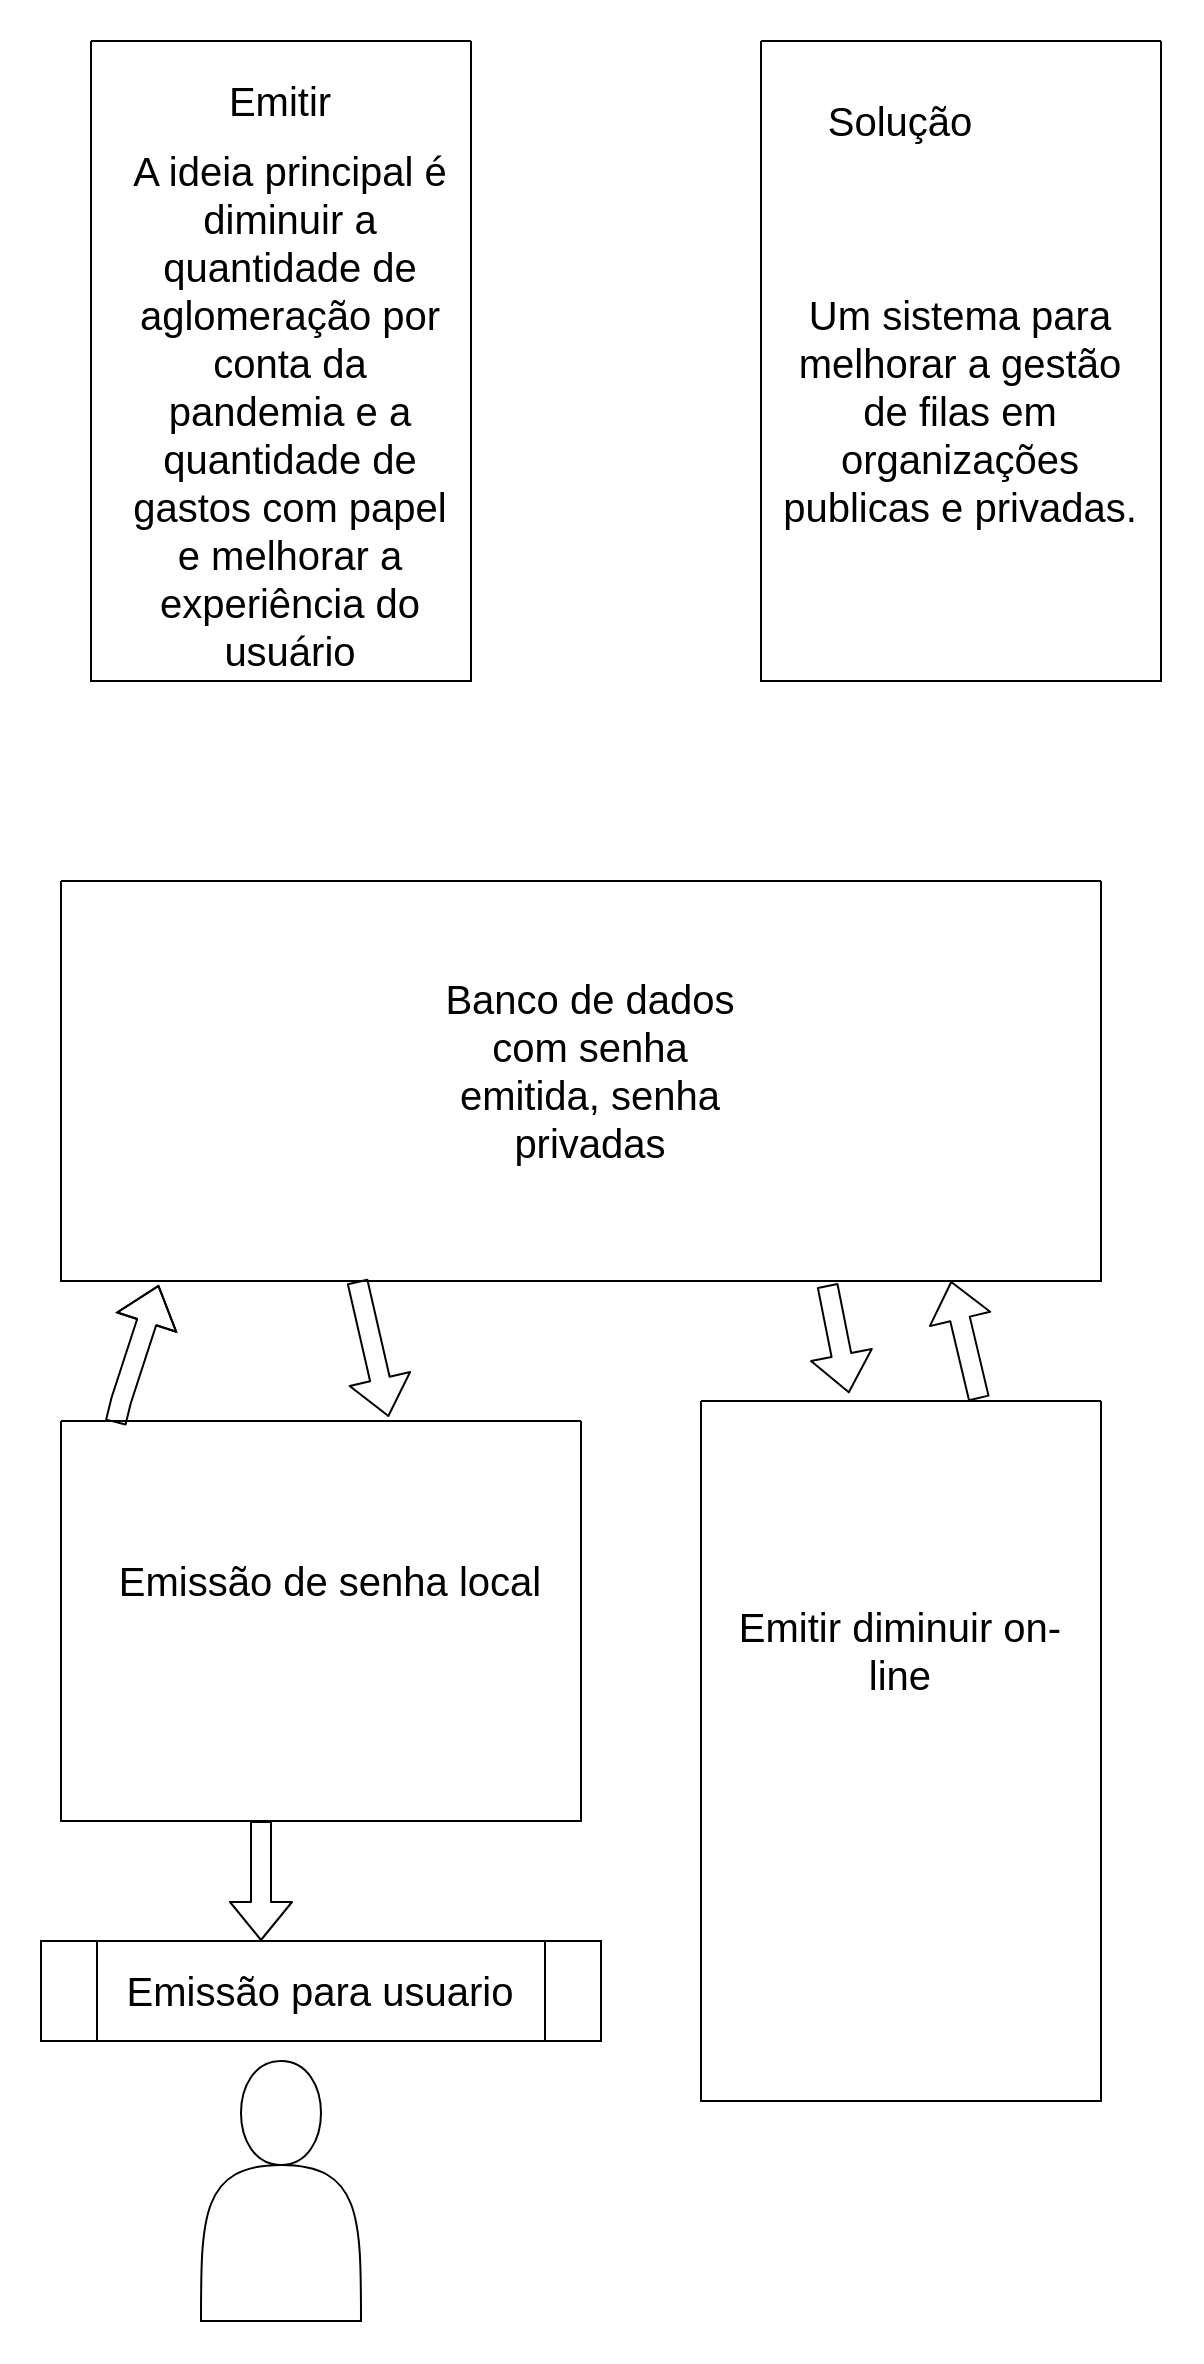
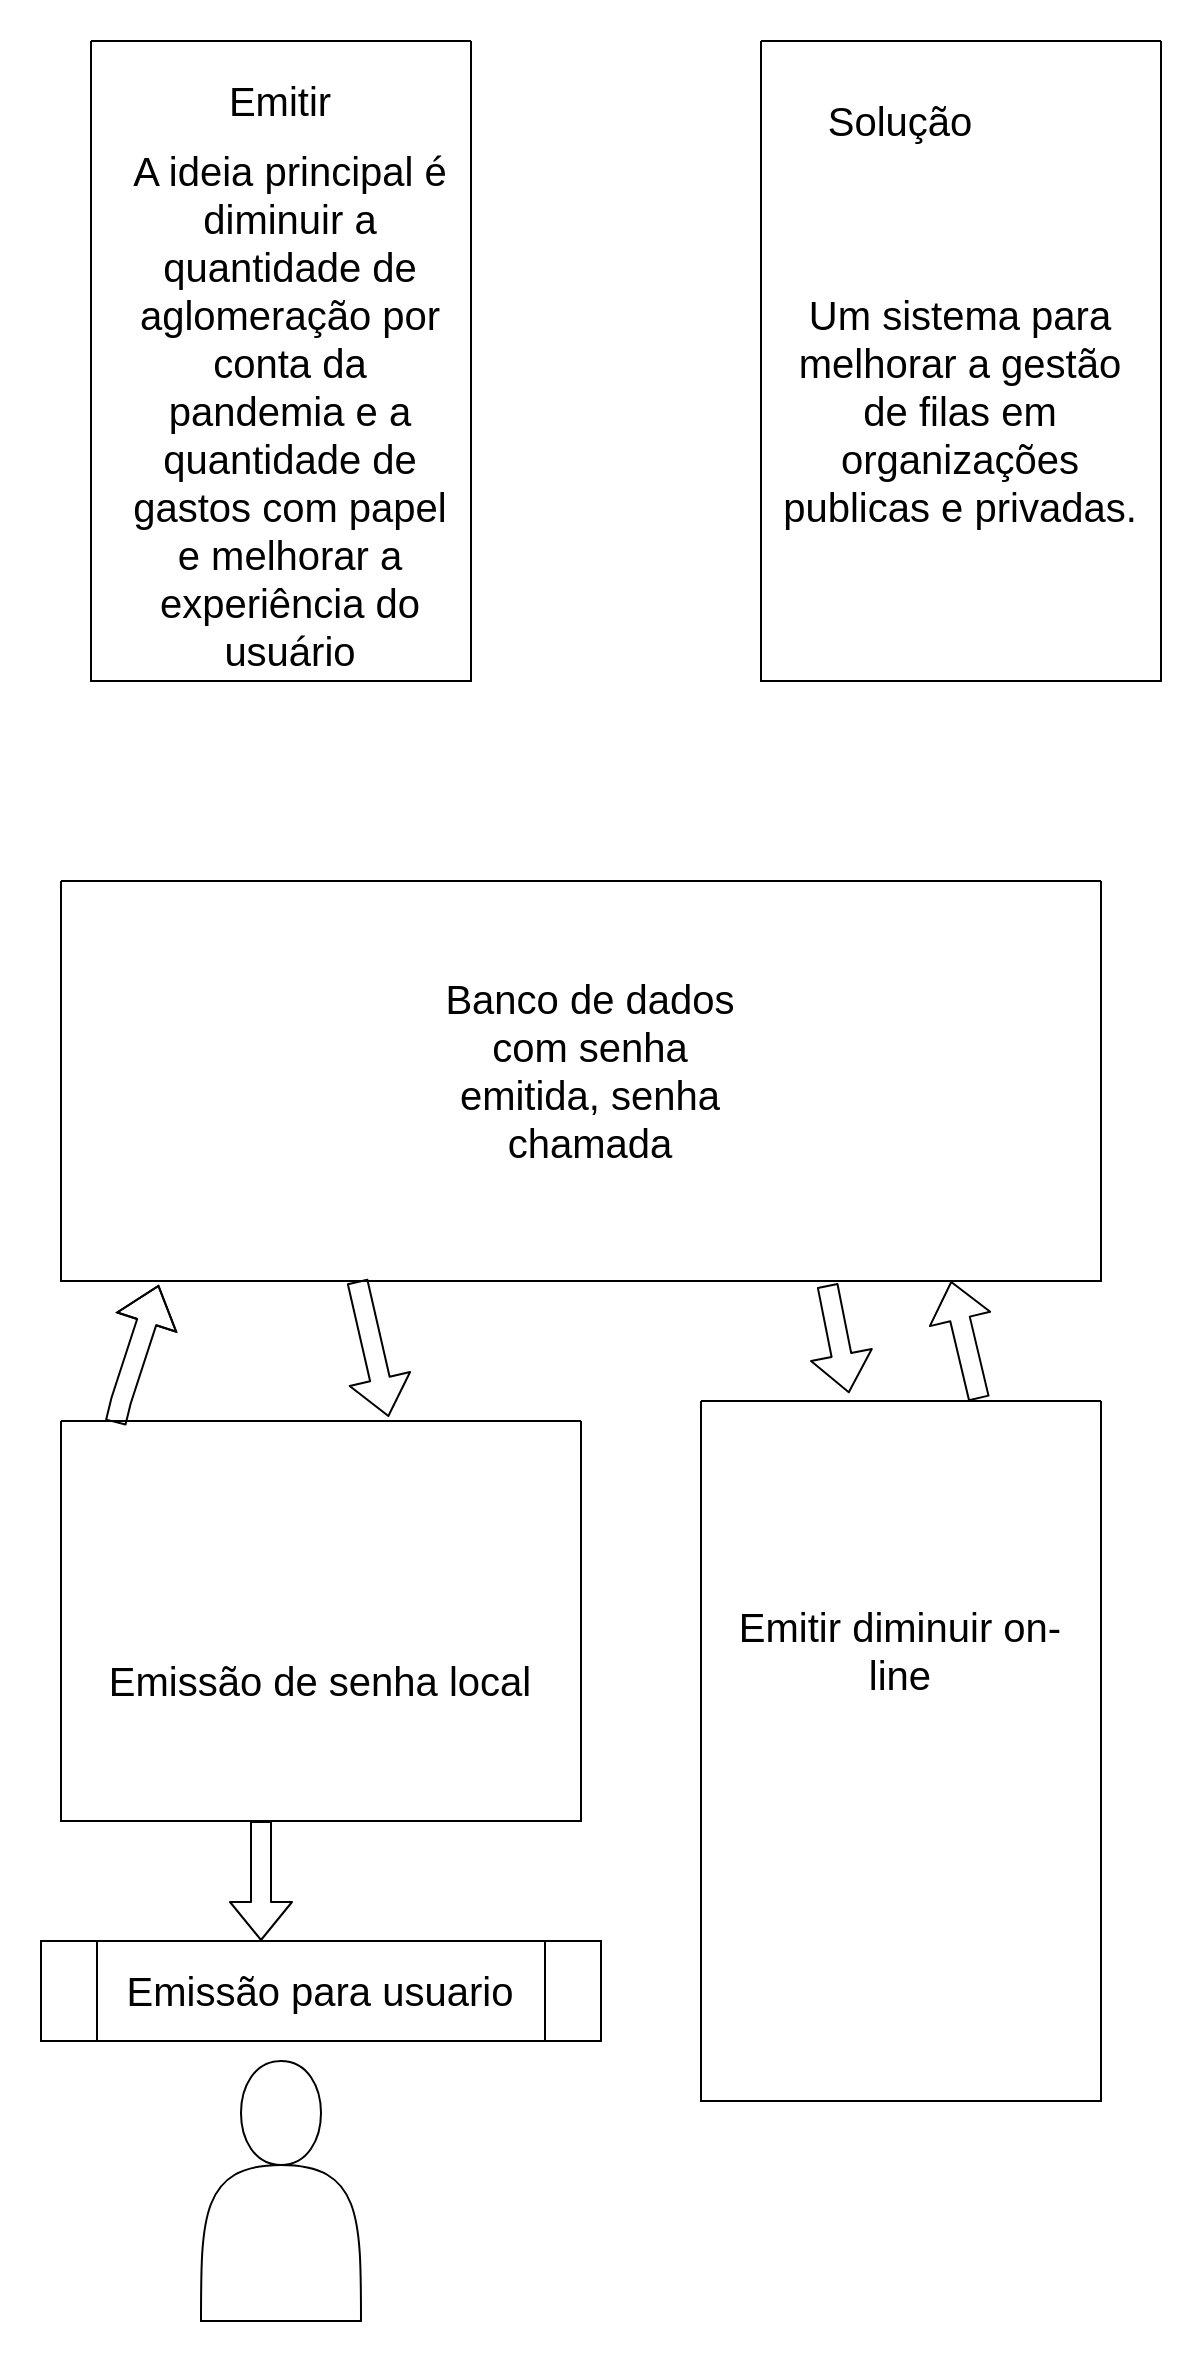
node "Banco de dados com senha emitida, senha privadas": label "Banco de dados com senha emitida, senha privadas" -> "Banco de dados com senha emitida, senha chamada"
node "Emissão de senha local": moved (331, 1581) -> (321, 1681)
